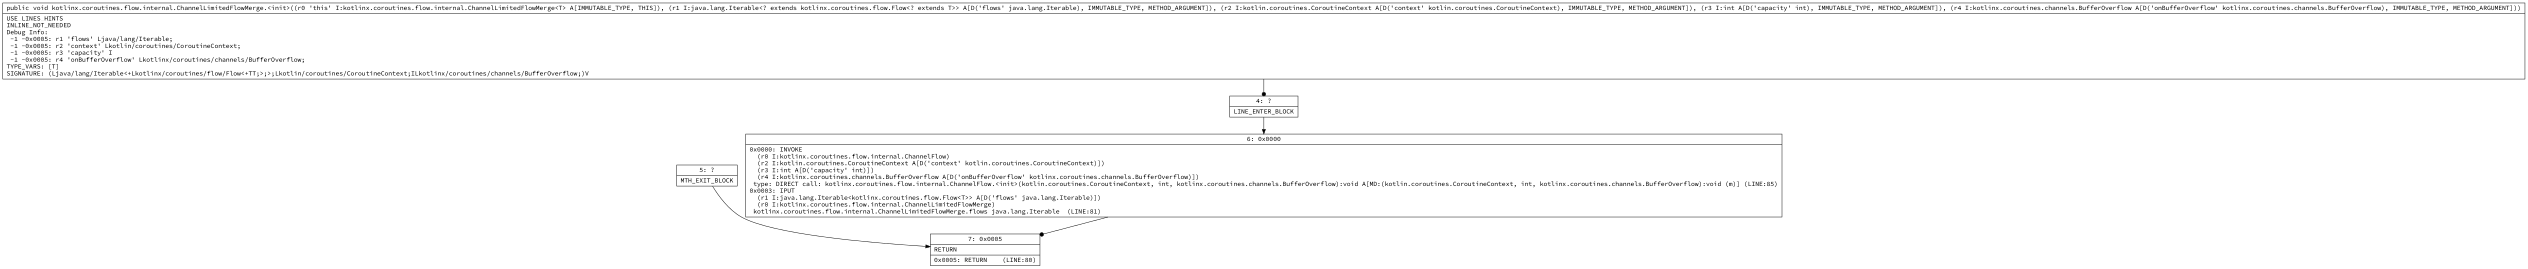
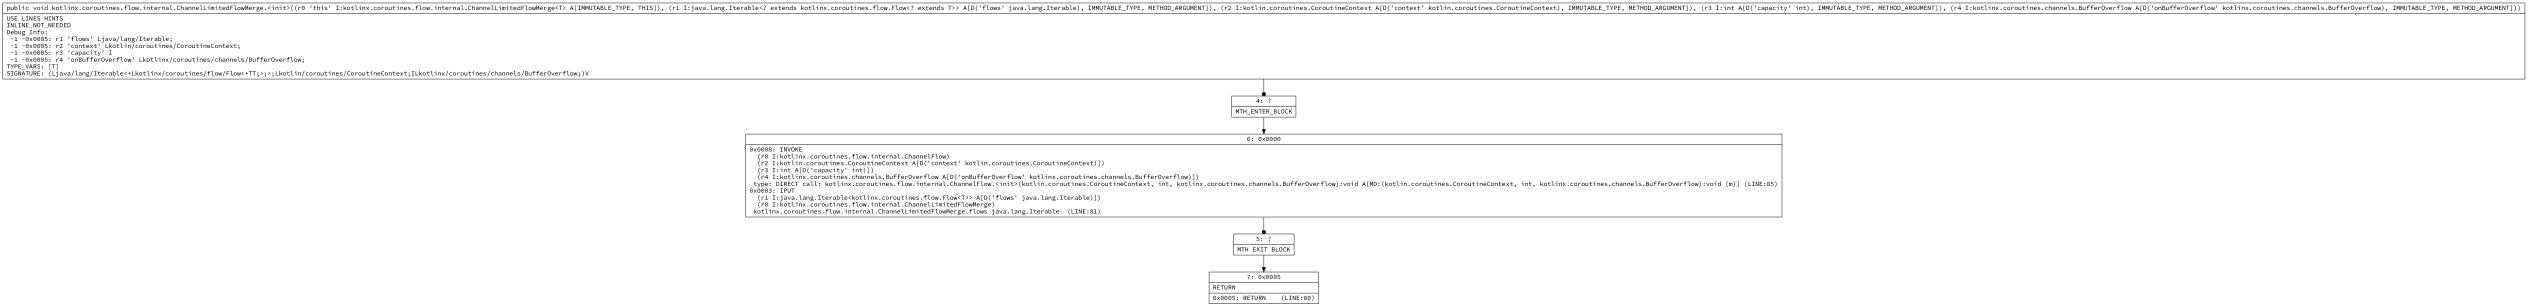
node "4: ?": text "LINE_ENTER_BLOCK" -> "MTH_ENTER_BLOCK"
node "6: 0x0000": text "0x0000: INVOKE" -> "0x0008: INVOKE"
edge "6: 0x0000" -> "7: 0x0005": now "6: 0x0000" -> "5: ?"
